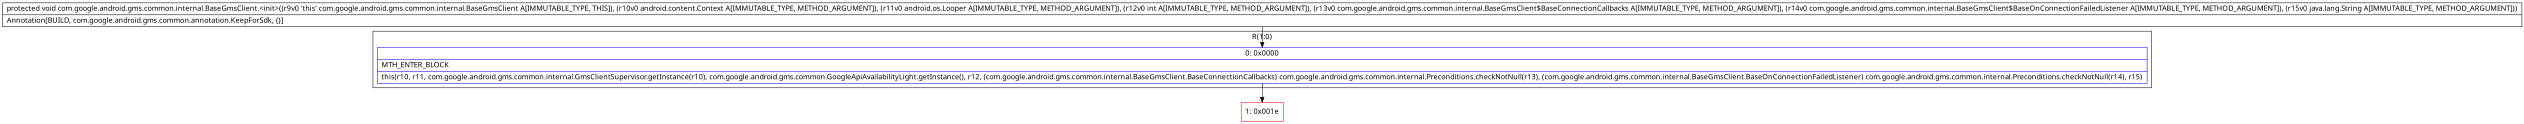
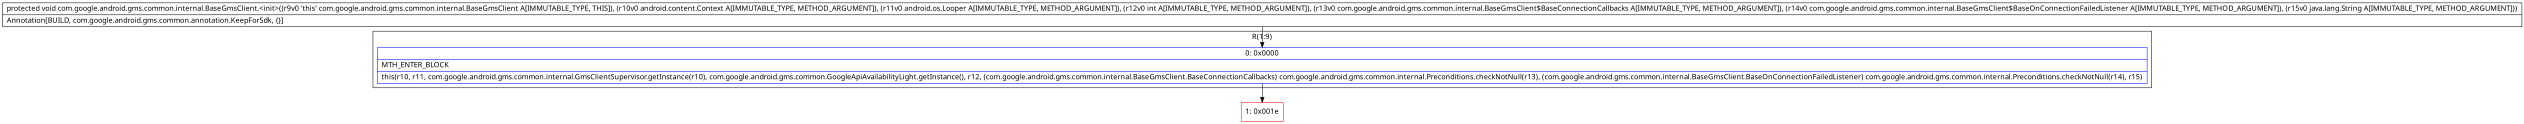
cluster "R(1:0)": label "R(1:0)" -> "R(1:9)"
